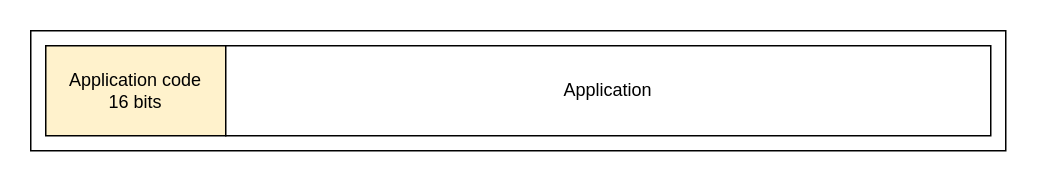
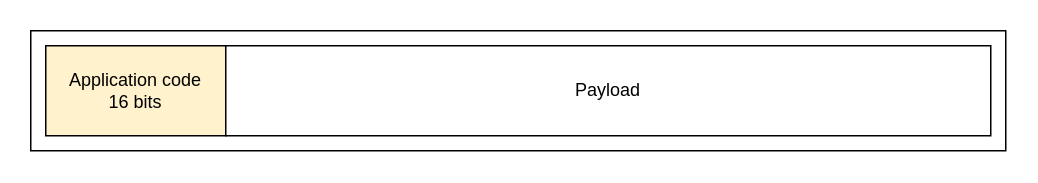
node "Application": label "Application" -> "Payload"
